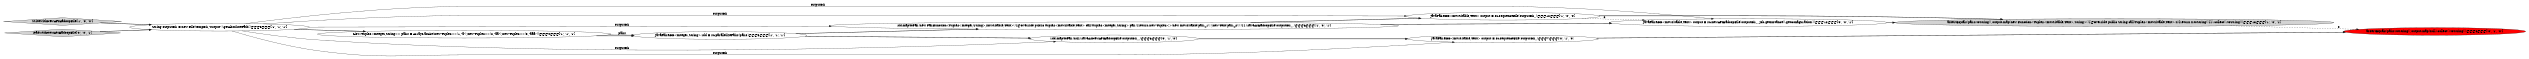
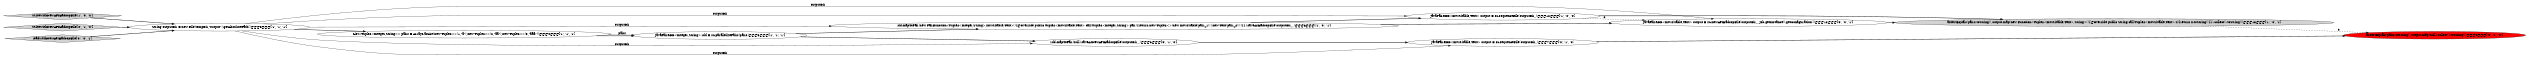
node "writeWithNewAPIHadoopFile['0', '1', '0']": added
